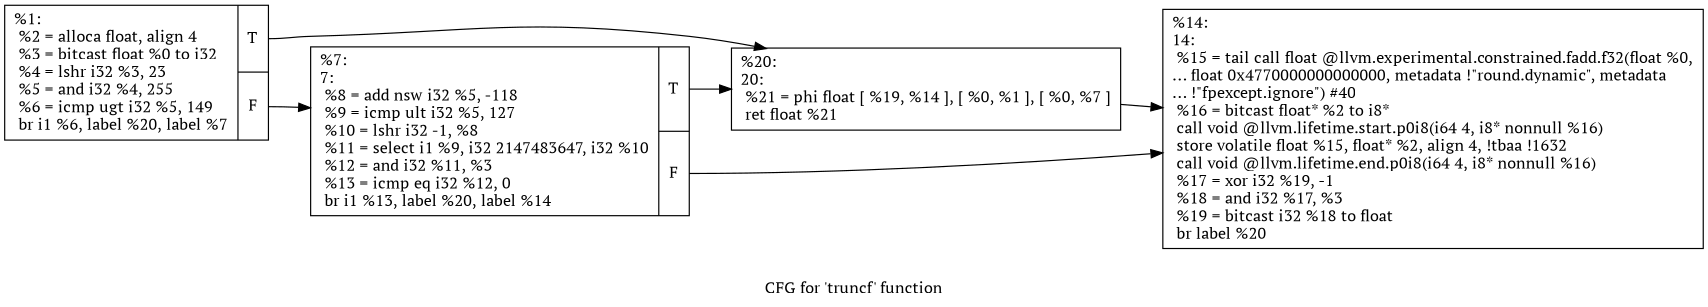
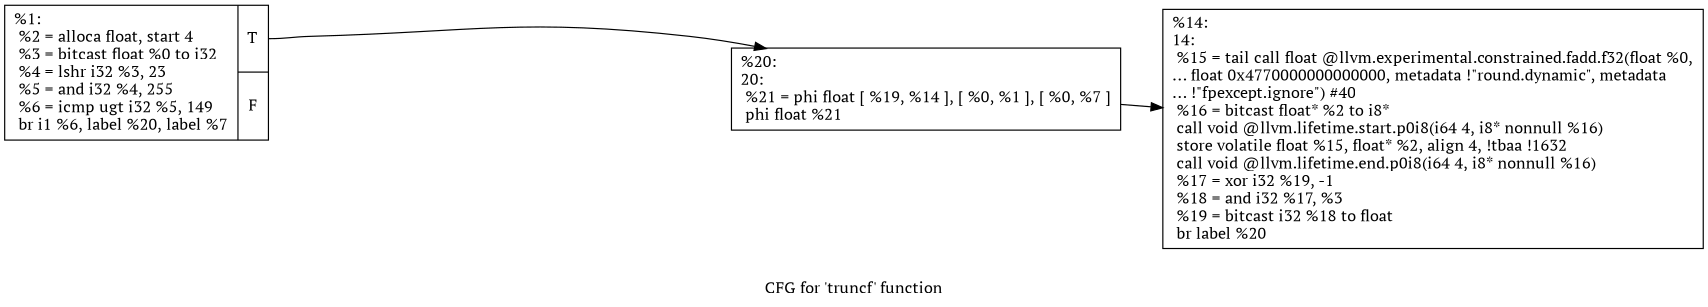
node "%1:": text "%2 = alloca float, align 4" -> "%2 = alloca float, start 4"
node "%20:": text "ret float %21" -> "phi float %21"
node "%7:": removed
